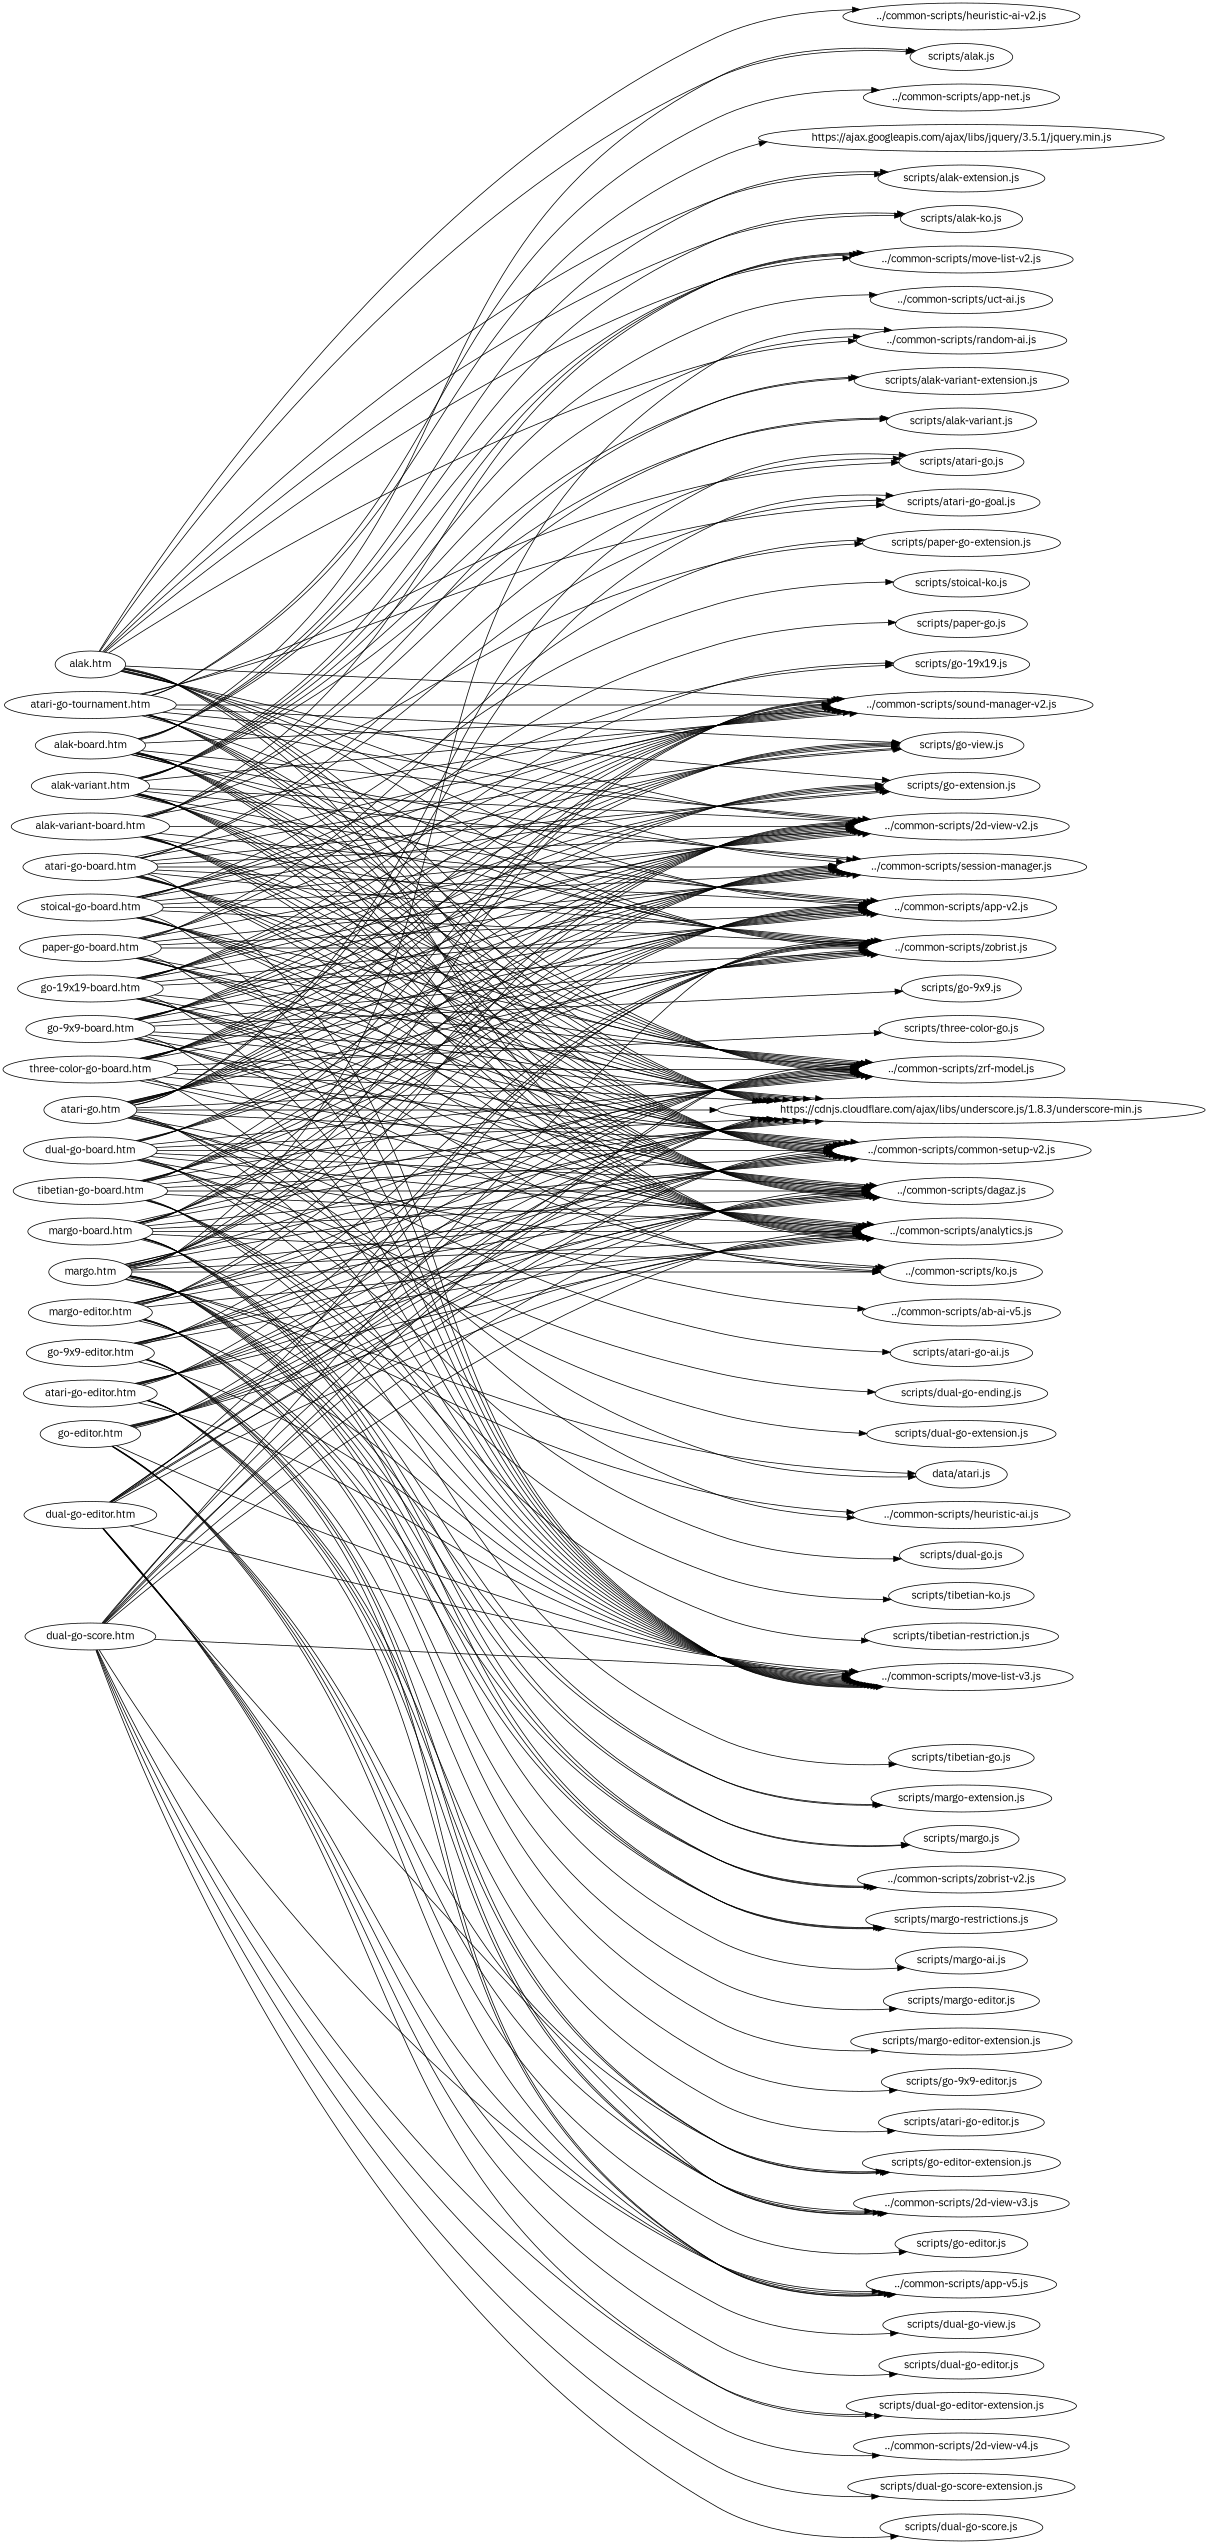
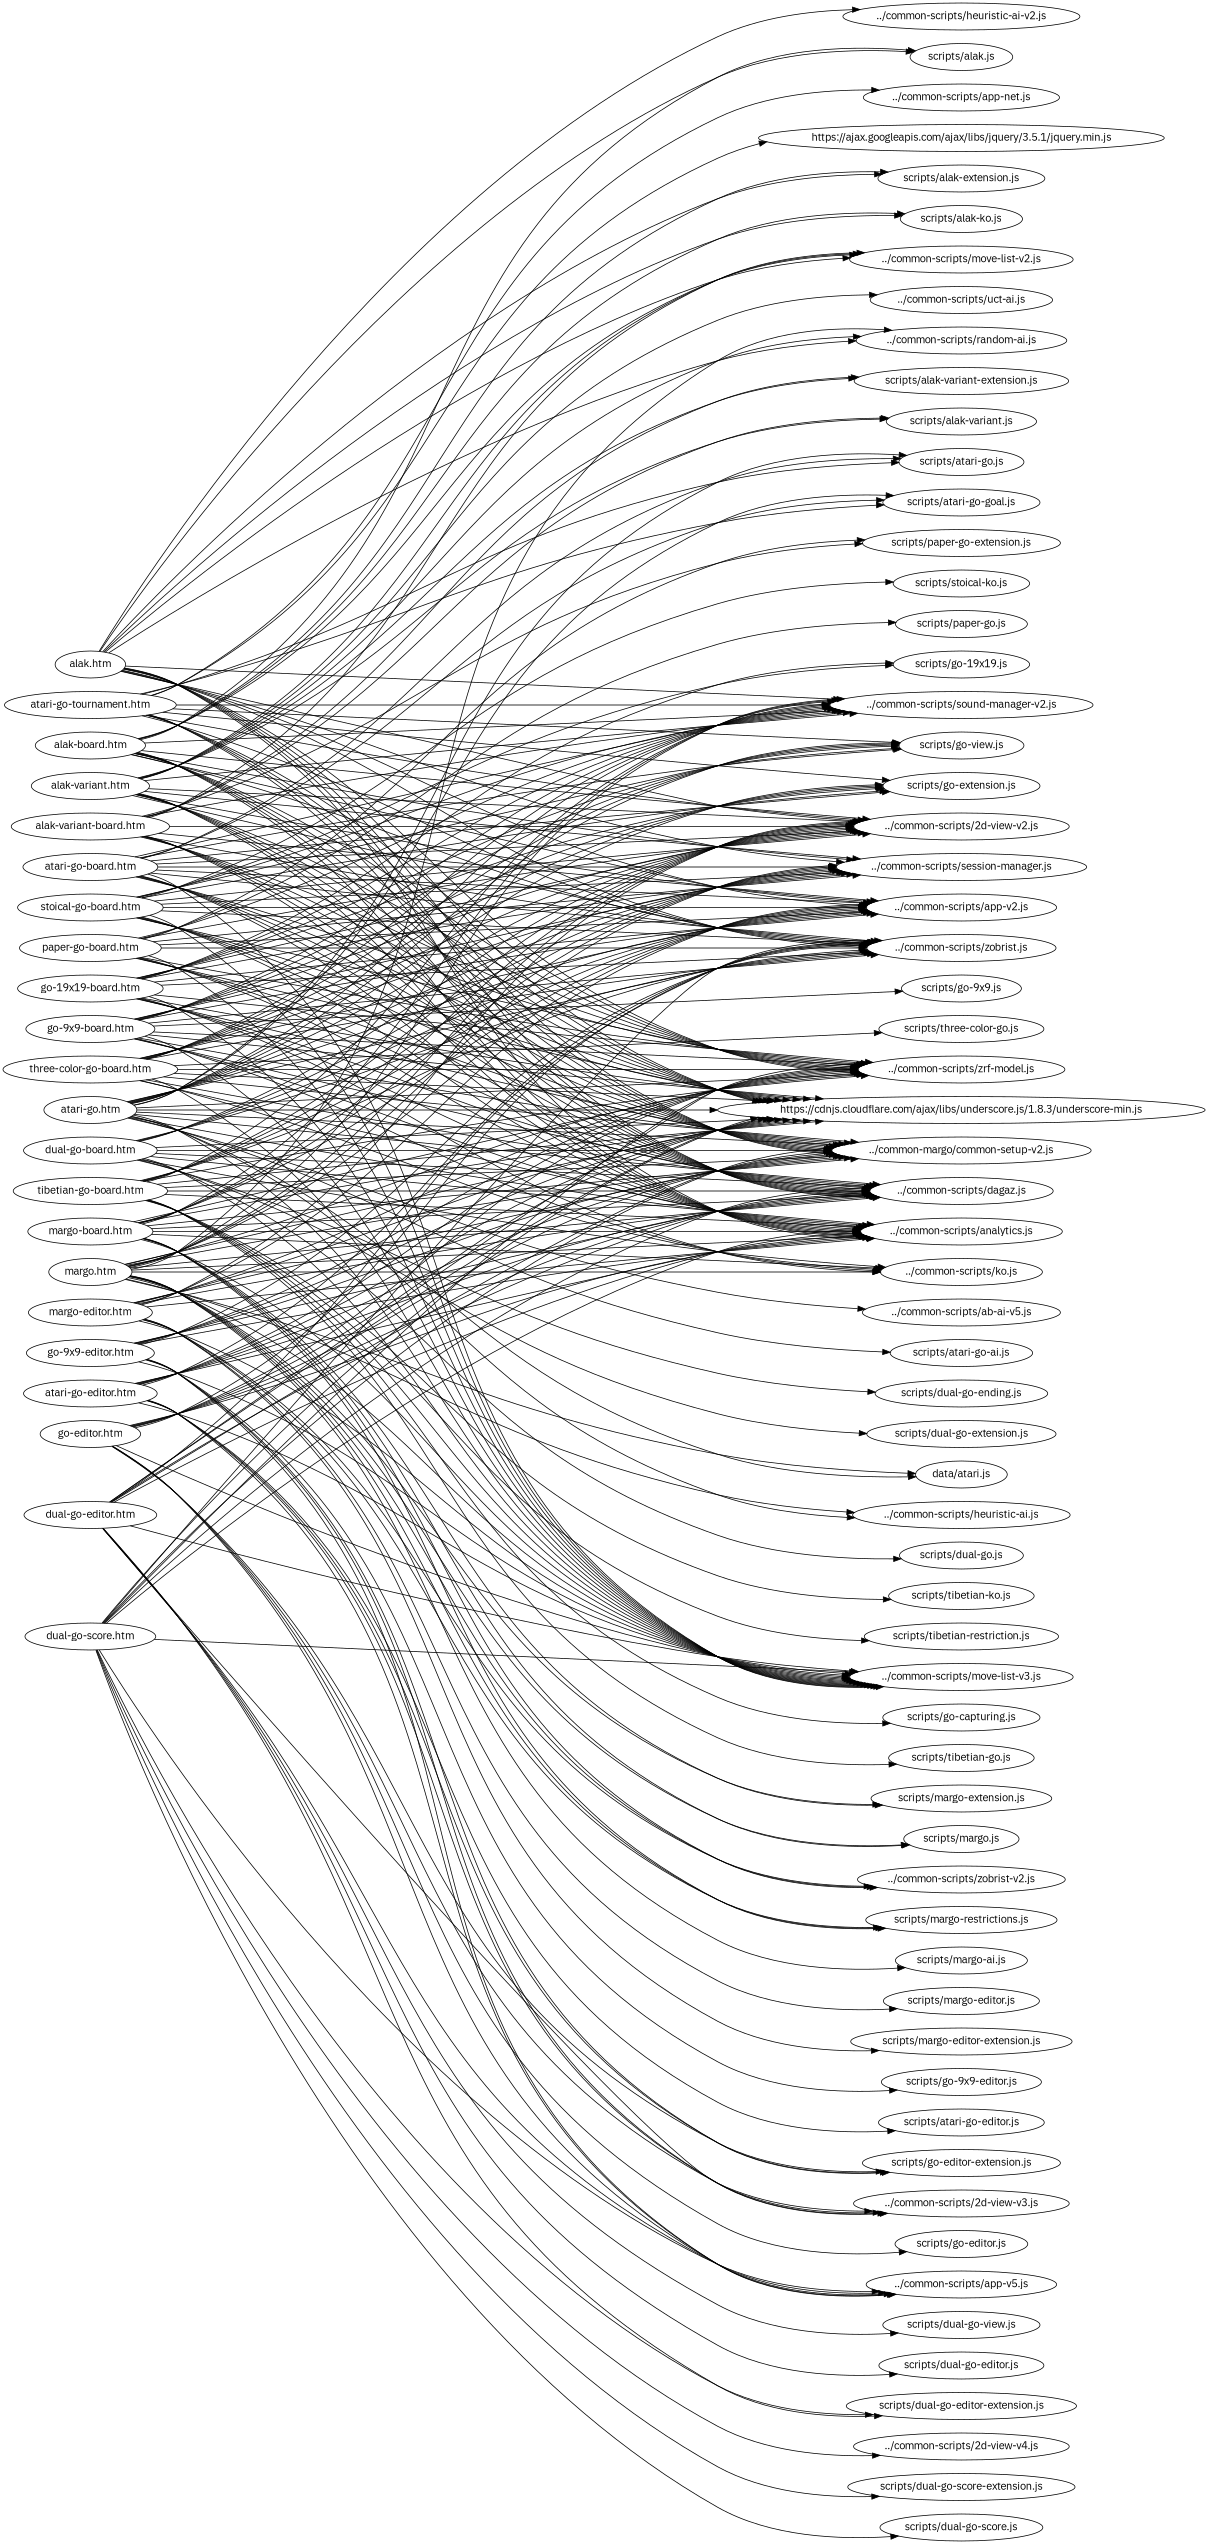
edge "alak.htm" -> "../common-scripts/dagaz.js": added
edge "dual-go-board.htm" -> "../common-scripts/zrf-model.js": removed
node "../common-scripts/common-setup-v2.js": label "../common-scripts/common-setup-v2.js" -> "../common-margo/common-setup-v2.js"
edge "atari-go.htm" -> "../common-scripts/dagaz.js": added
edge "three-color-go-board.htm" -> "../common-scripts/ko.js": added
node "scripts/go-capturing.js": added
